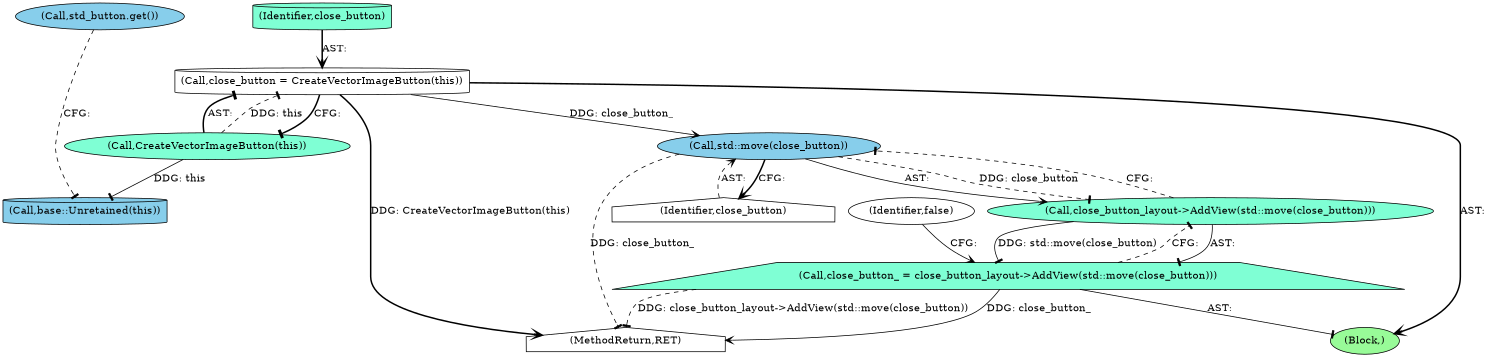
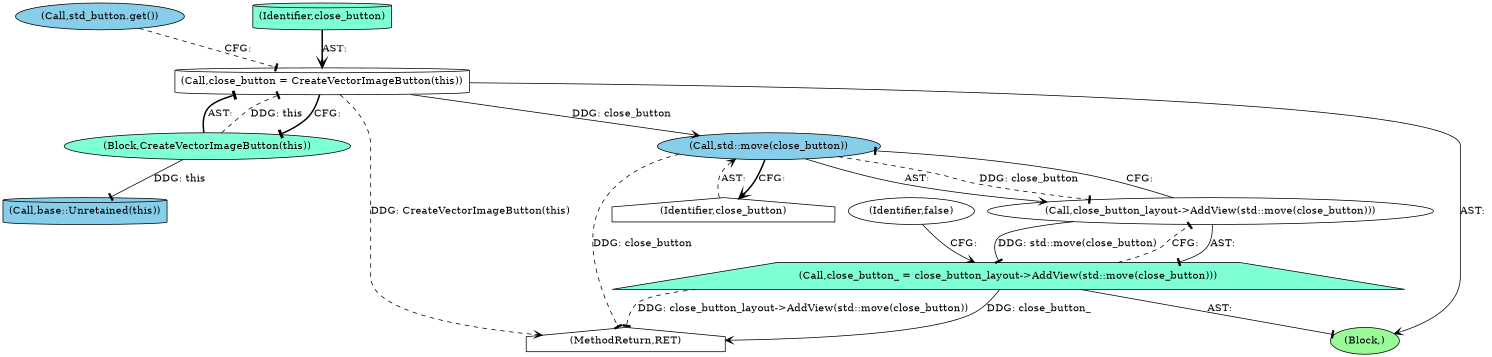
edge "(Call,close_button = CreateVectorImageButton(this))" -> "(Block,)": style bold -> solid
edge "(Call,std_button.get())" -> "(Call,base::Unretained(this))": now "(Call,std_button.get())" -> "(Call,close_button = CreateVectorImageButton(this))"
edge "(Call,close_button = CreateVectorImageButton(this))" -> "(Call,std::move(close_button))": label "DDG: close_button_" -> "DDG: close_button"
node "(Call,CreateVectorImageButton(this))": label "(Call,CreateVectorImageButton(this))" -> "(Block,CreateVectorImageButton(this))"
edge "(Call,close_button_layout->AddView(std::move(close_button)))" -> "(Call,std::move(close_button))": style dashed -> solid
node "(Call,close_button_layout->AddView(std::move(close_button)))": fillcolor aquamarine -> white
edge "(Call,std::move(close_button))" -> "(MethodReturn,RET)": label "DDG: close_button_" -> "DDG: close_button"
edge "(Call,close_button = CreateVectorImageButton(this))" -> "(MethodReturn,RET)": style bold -> dashed
